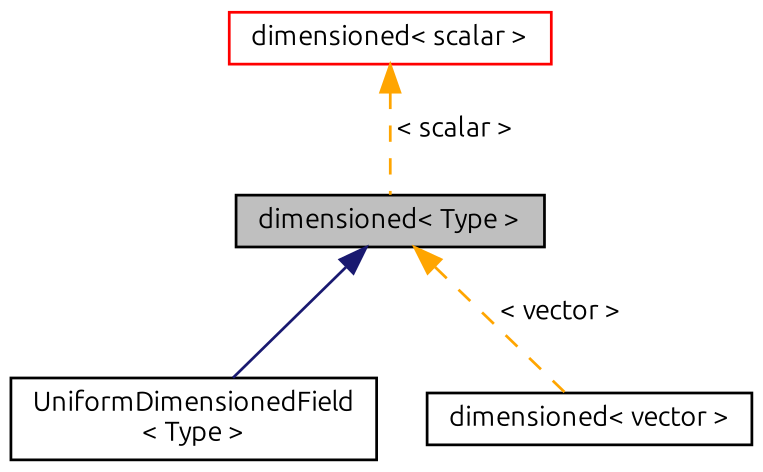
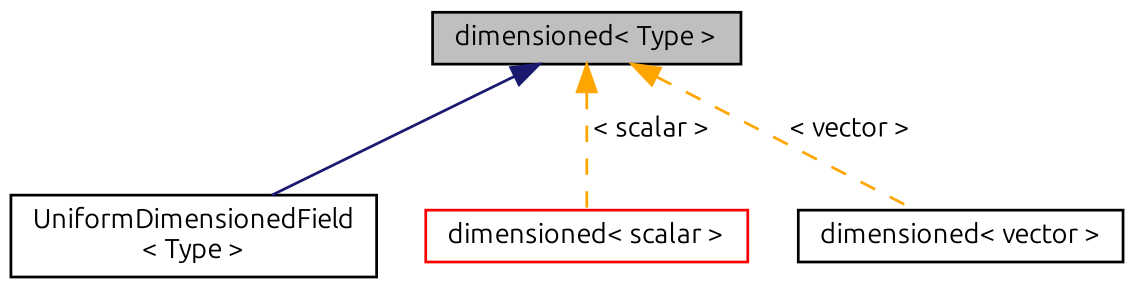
edge "dimensioned< Type >" -> "dimensioned< scalar >": reversed
